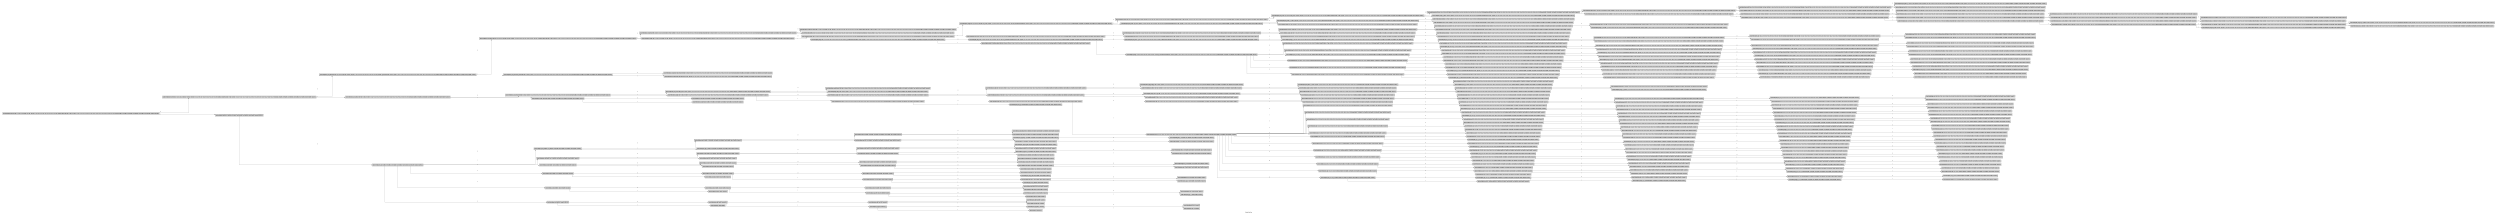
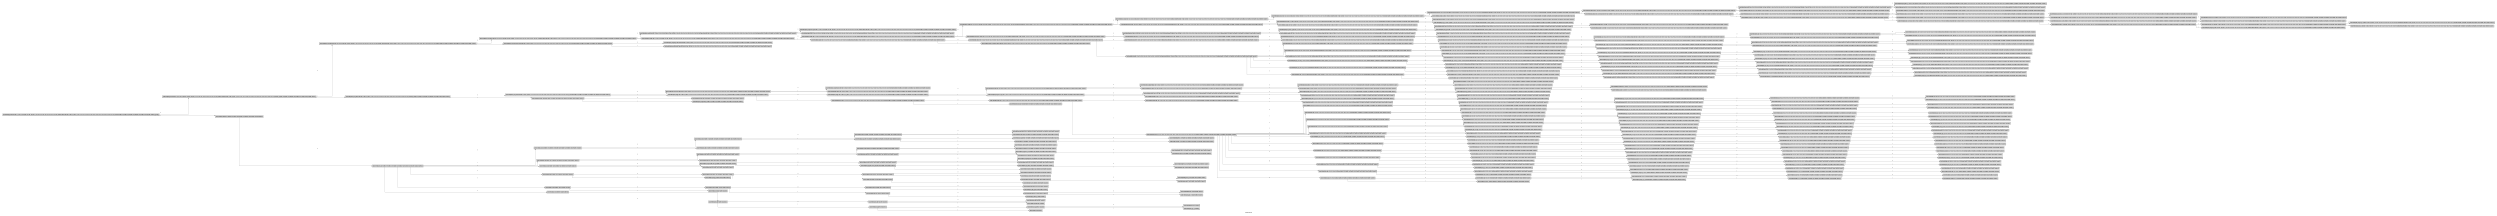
node "SyntaxTreeNode[asset_rule]{ ) }{ [[NULL]] }": removed
